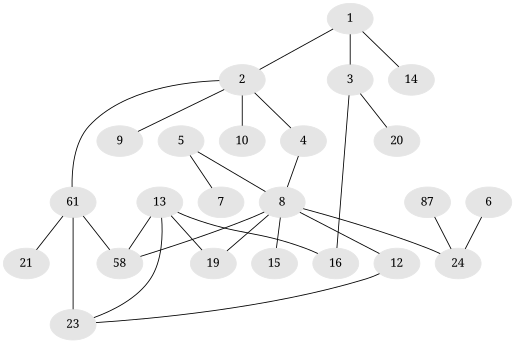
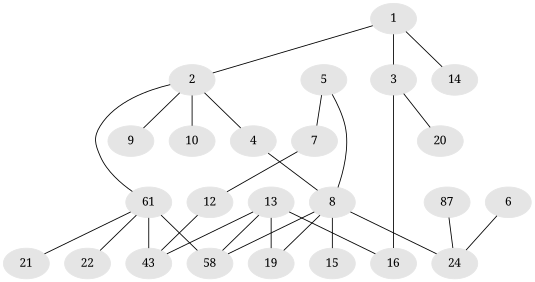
edge "8" -- "12": now "7" -- "12"
node "22": added
node "23": label "23" -> "43"
